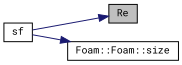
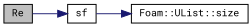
edge "sf" -> "Re": reversed
node "Foam::Foam::size": label "Foam::Foam::size" -> "Foam::UList::size"
